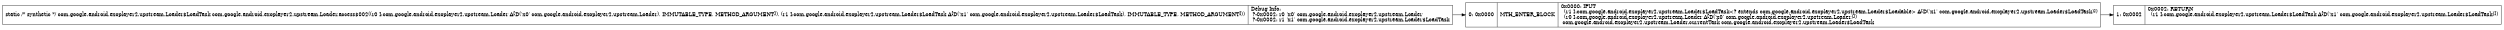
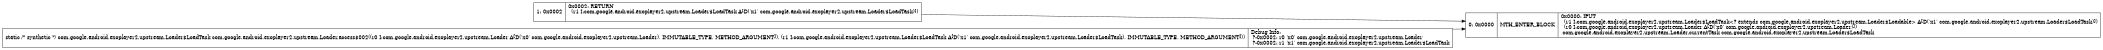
edge "0: 0x0000" -> "1: 0x0002": reversed
